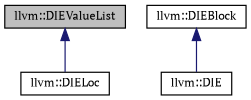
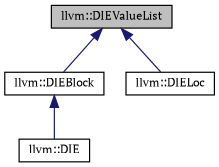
edge "llvm::DIEBlock" -> "llvm::DIEValueList": added
